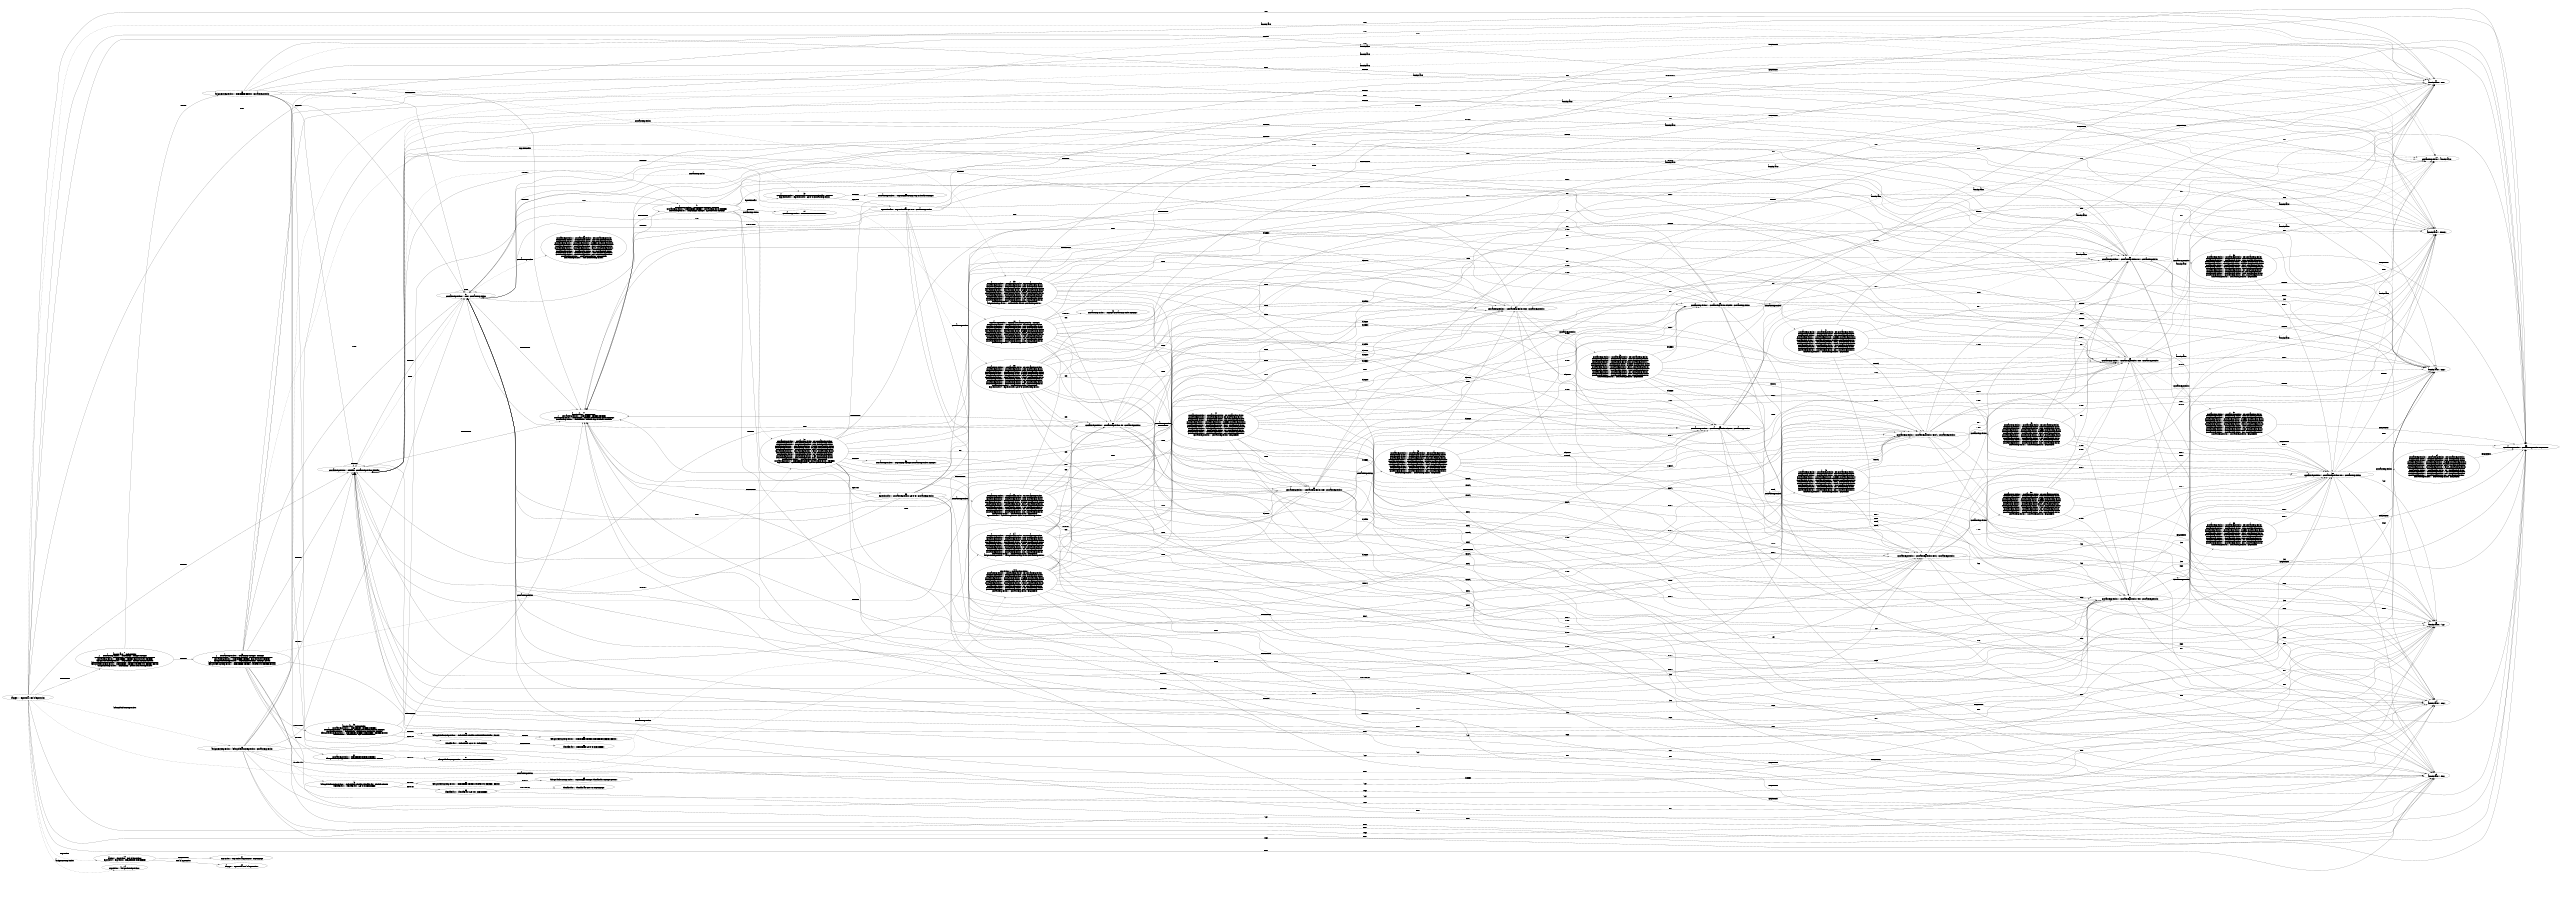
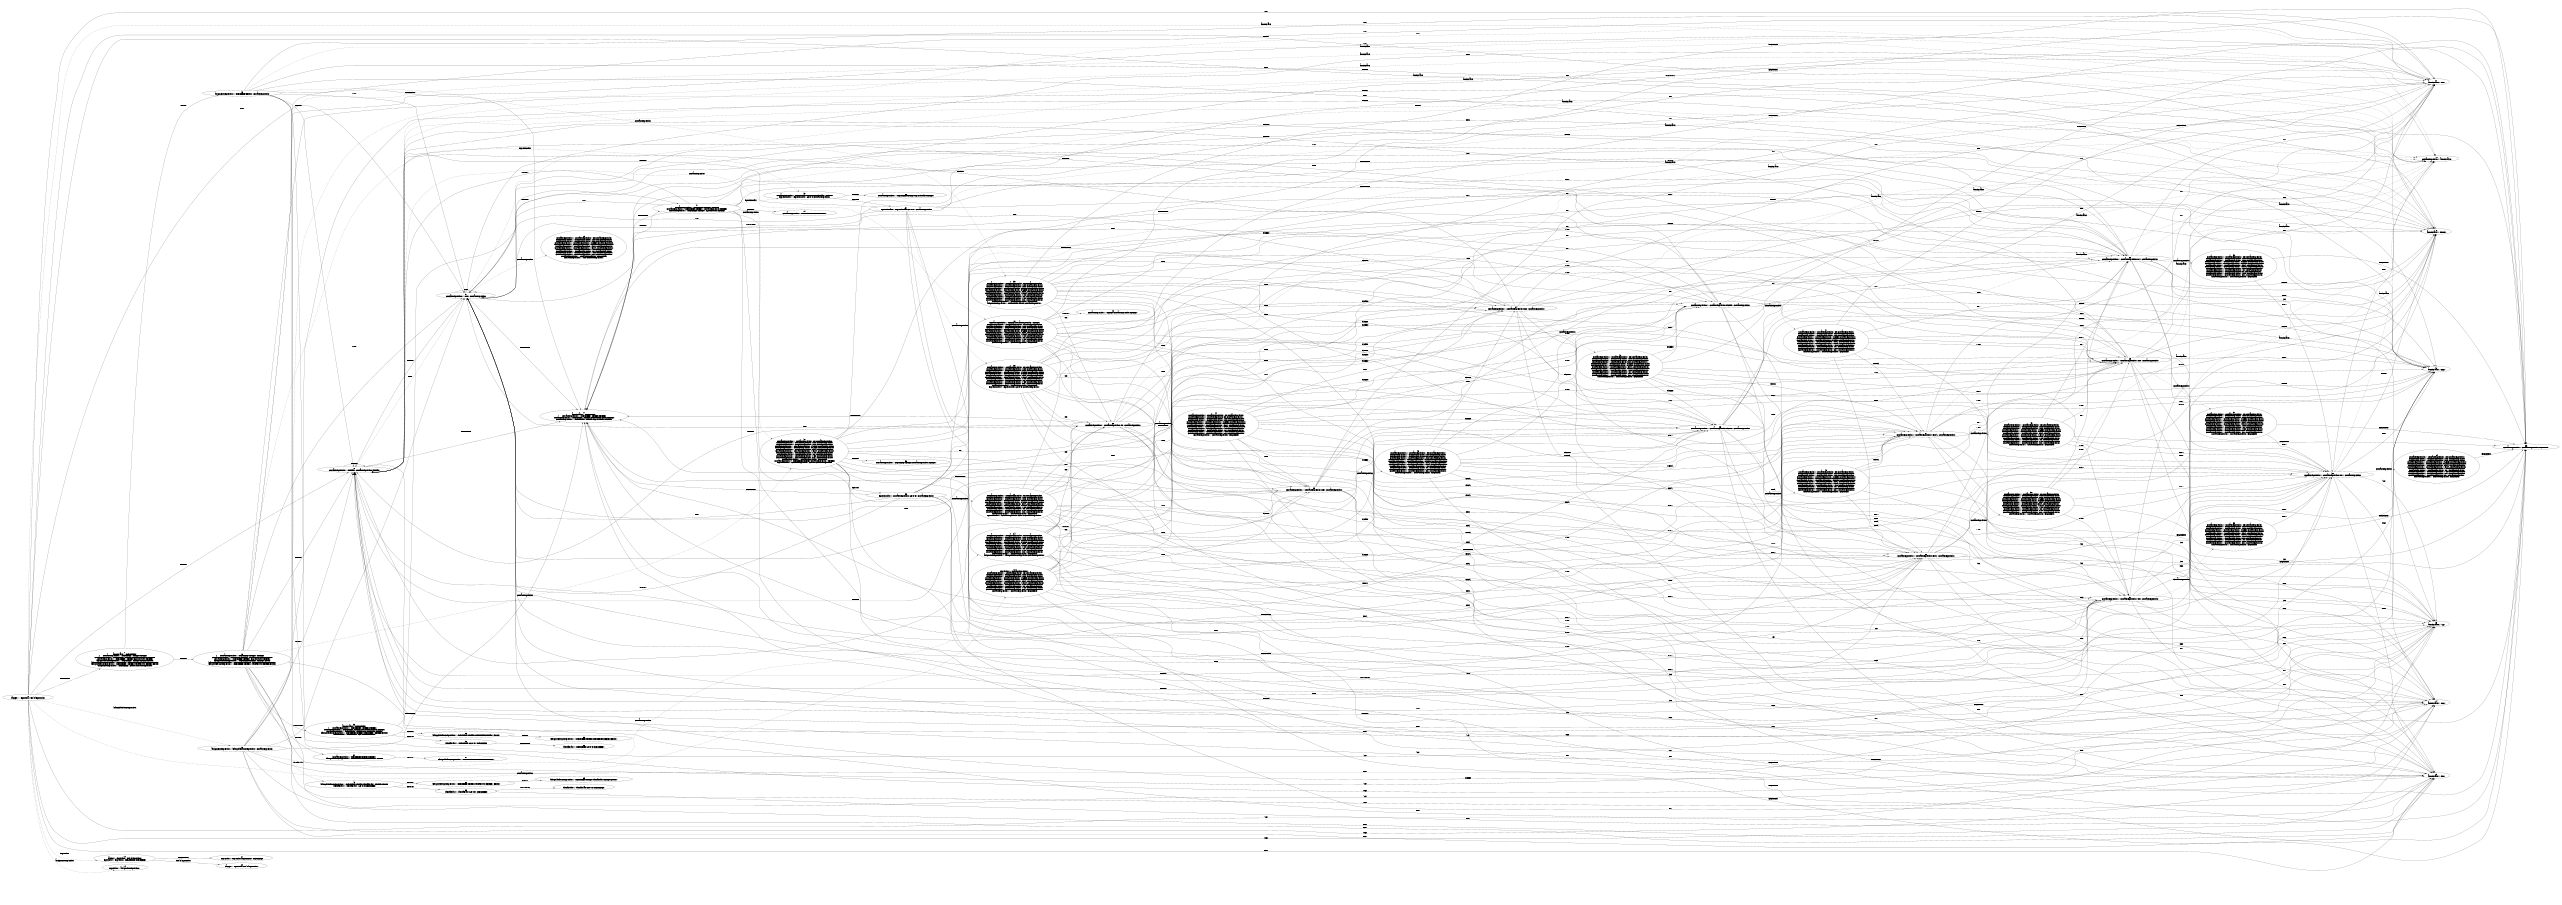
edge "9 constant_expression -> NOT . constant_expression" -> "7 atomic_value -> INT .": added, label "INT"
edge "9 constant_expression -> NOT . constant_expression" -> "11 constant_expression -> atomic_value .": added, label "atomic_value"
edge "9 constant_expression -> NOT . constant_expression" -> "6 atomic_value -> FLOAT .": label "FLOAT" -> "PLUS"
